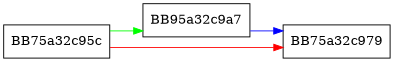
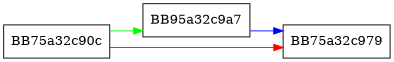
node "BB75a32c95c": label "BB75a32c95c" -> "BB75a32c90c"
